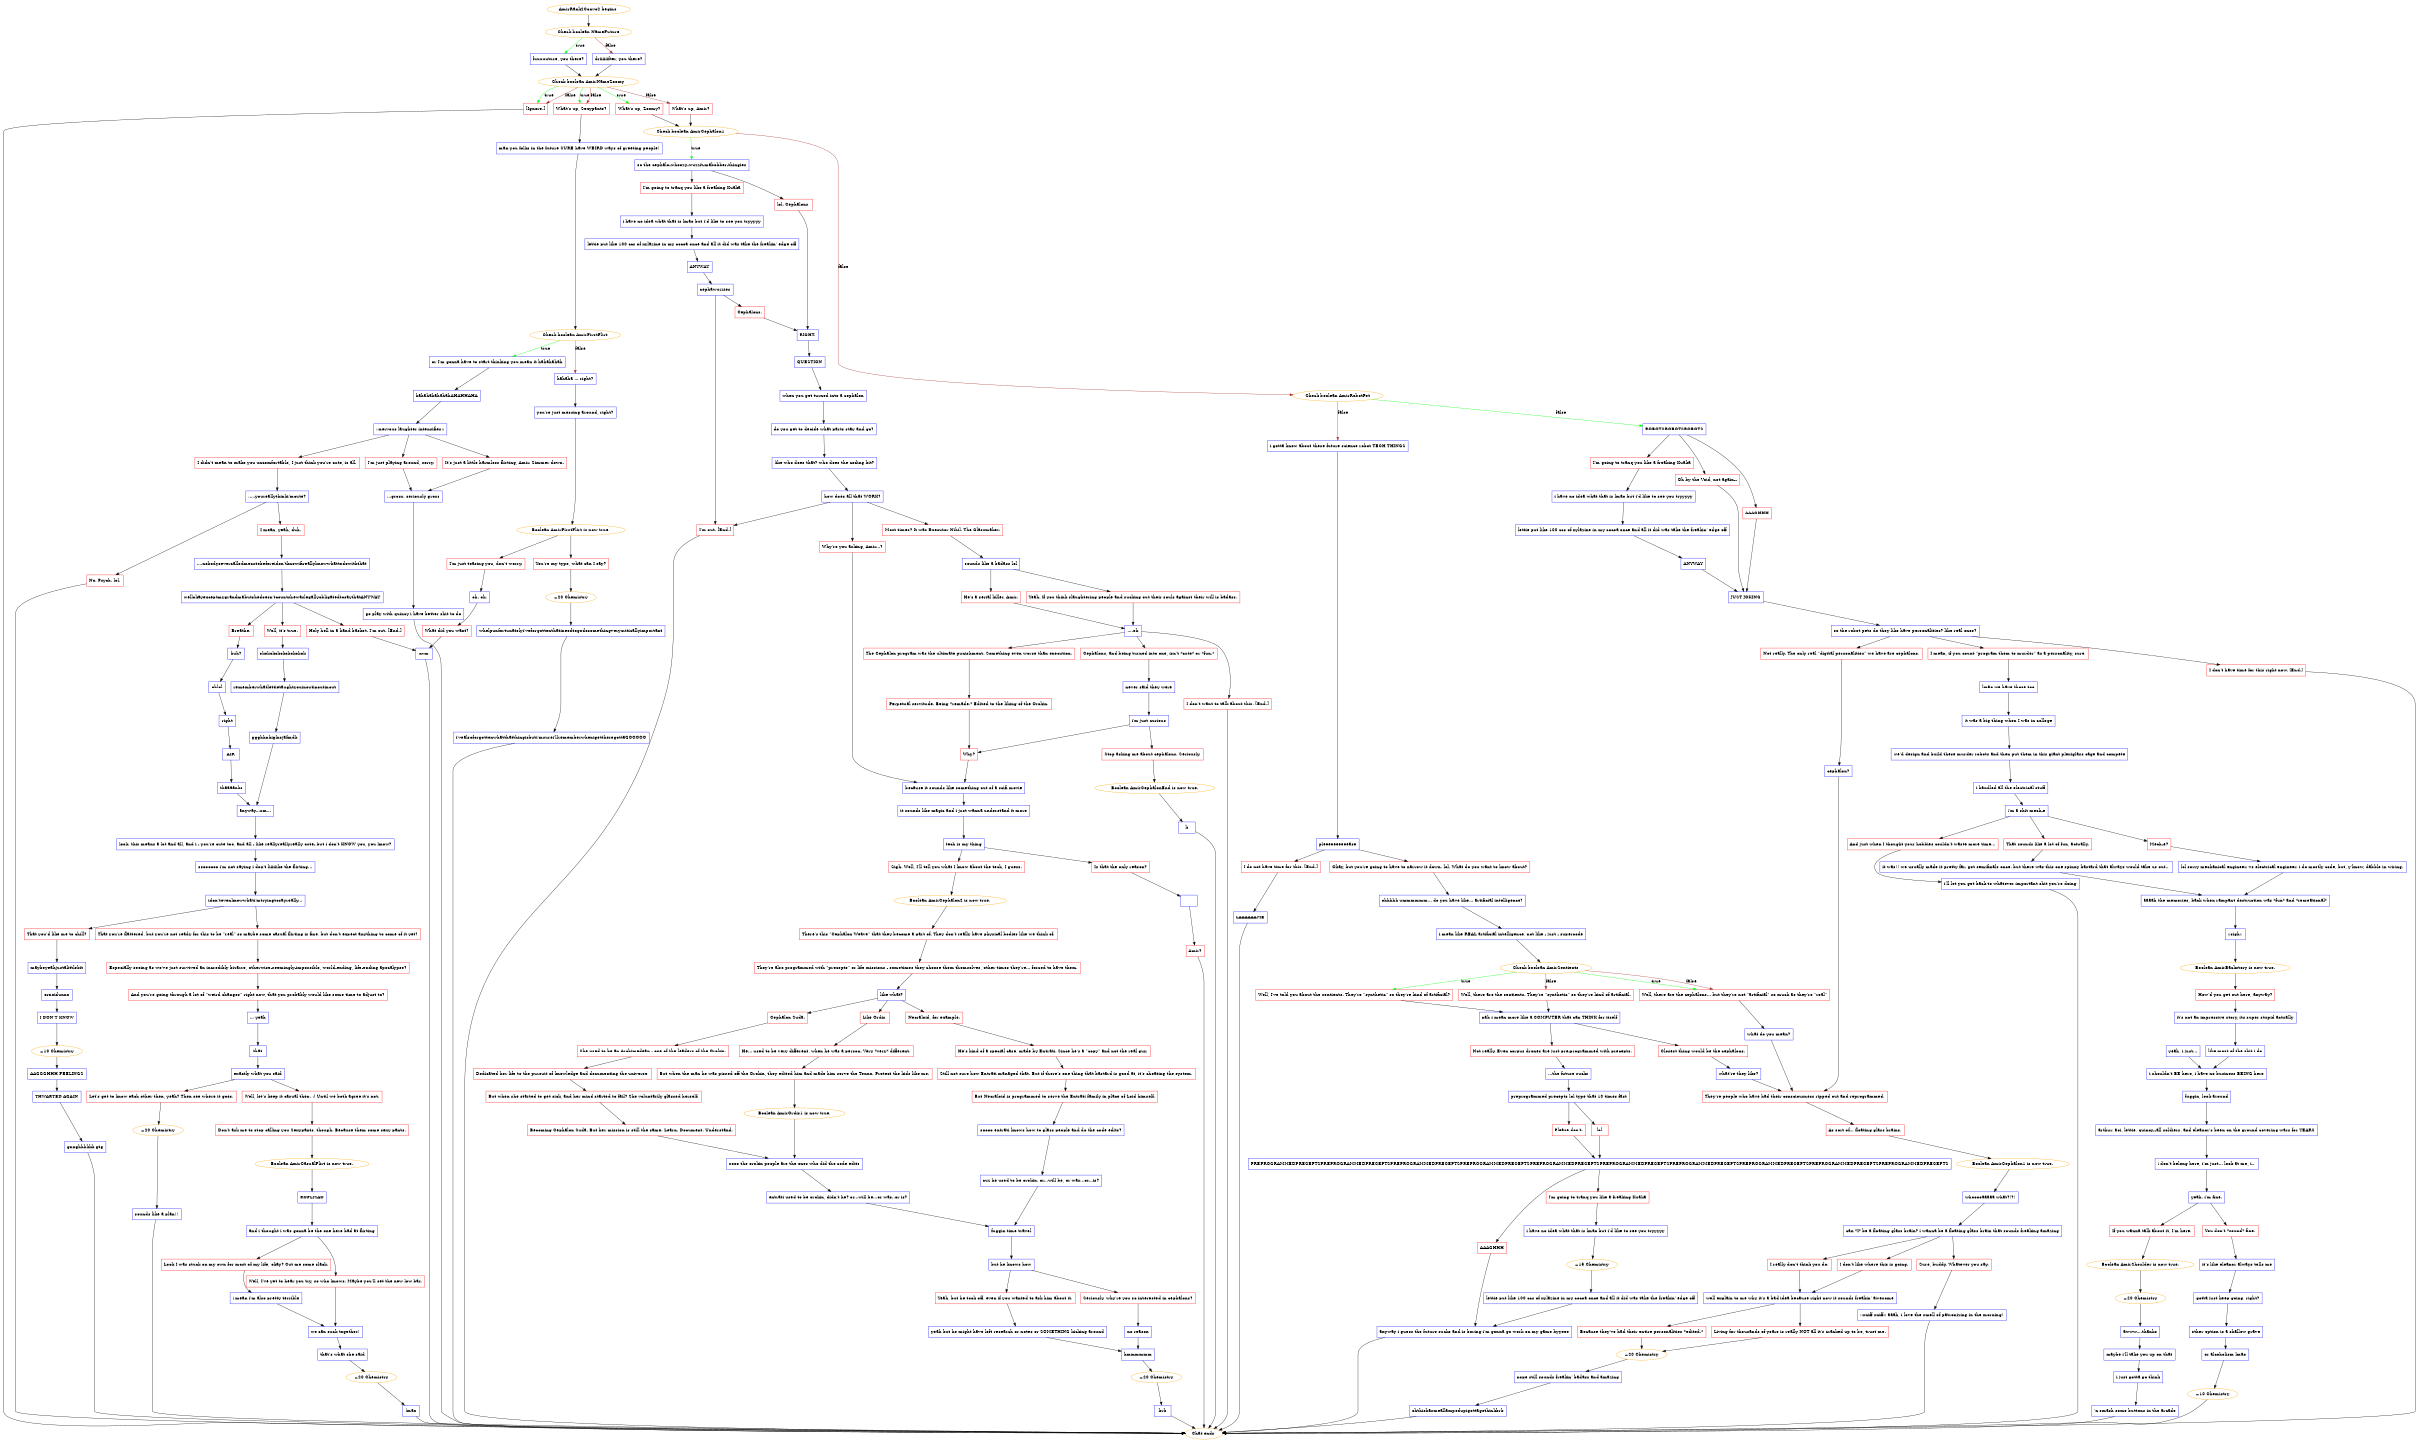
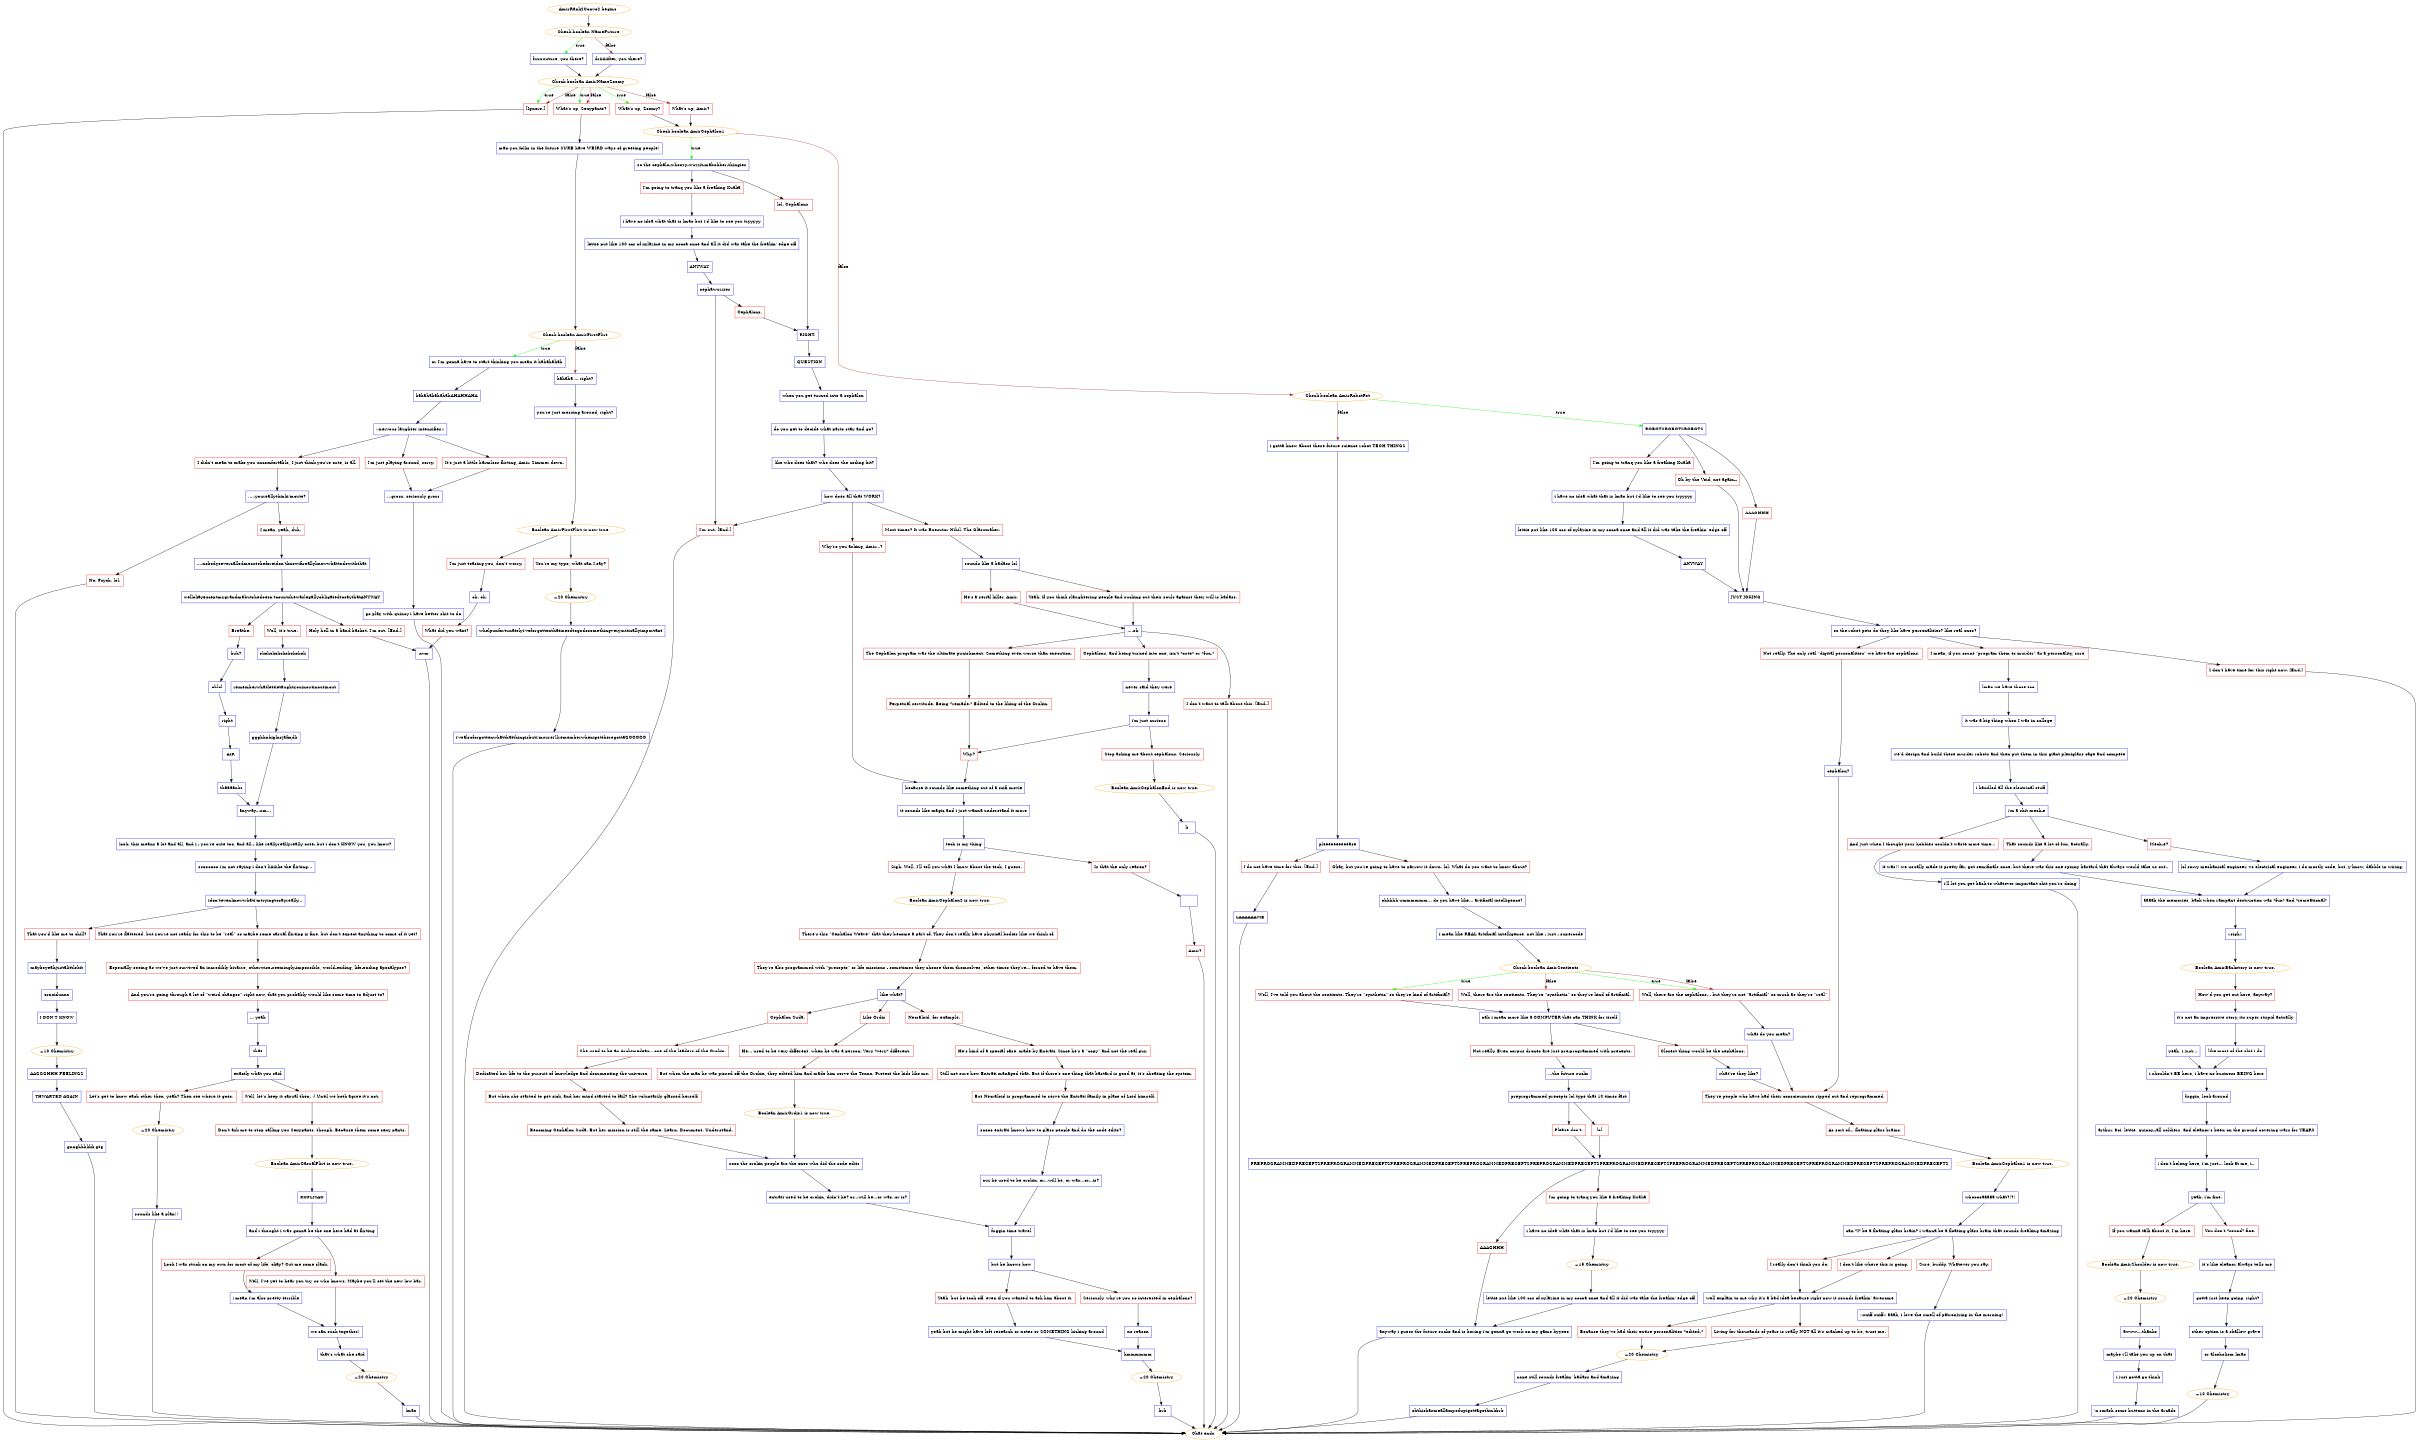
edge "Check boolean AmirRobotPet" -> "ROBOTSROBOTSROBOTS": label "false" -> "true"
